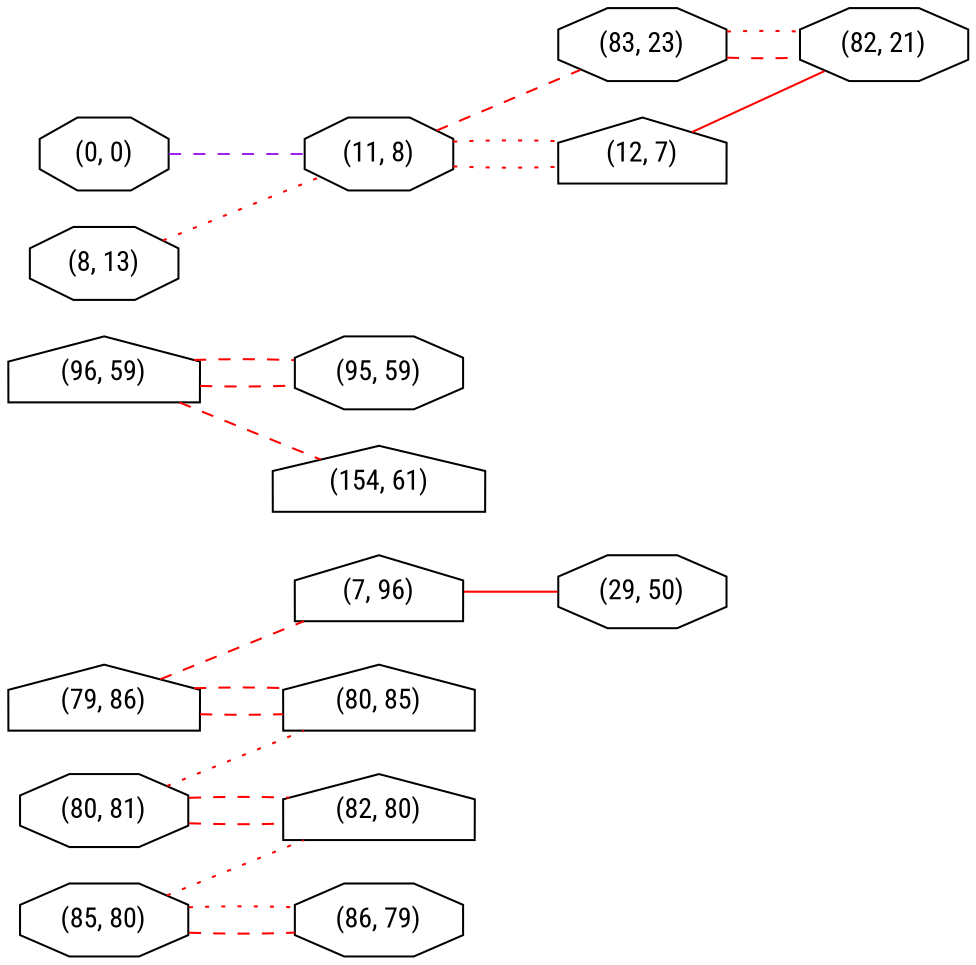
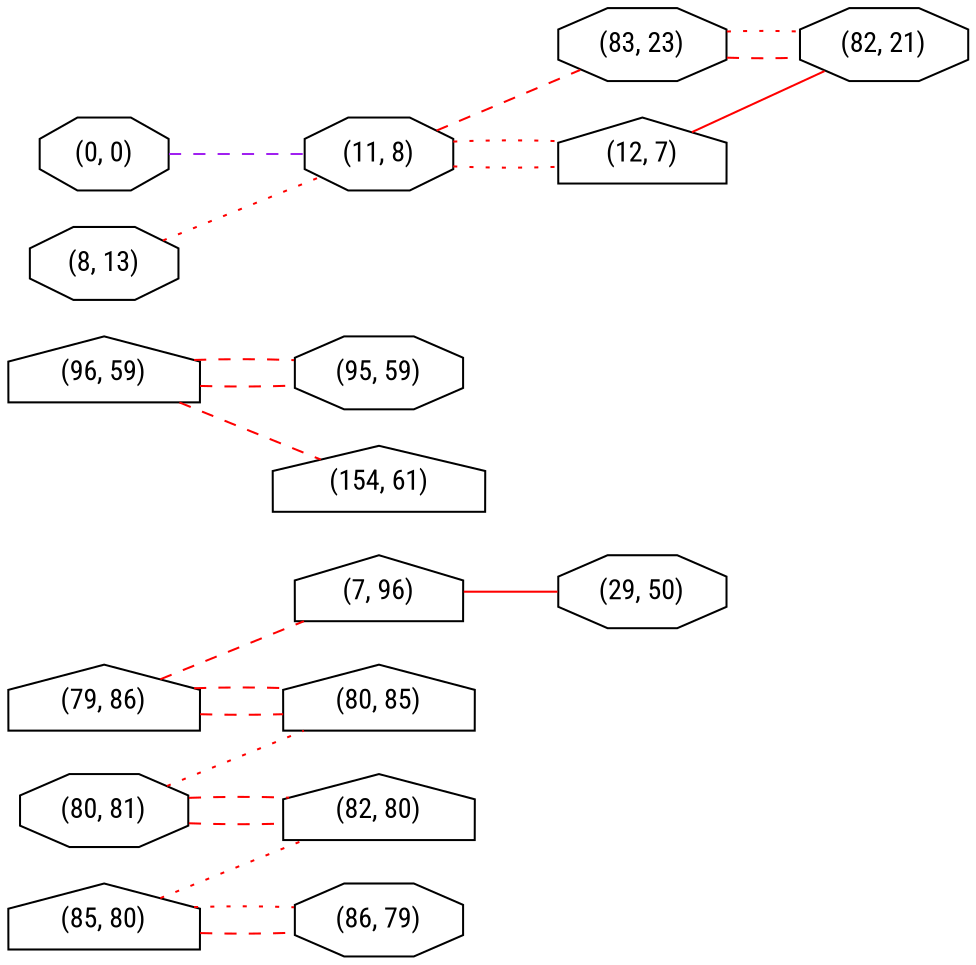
node "(85, 80)": shape octagon -> house
